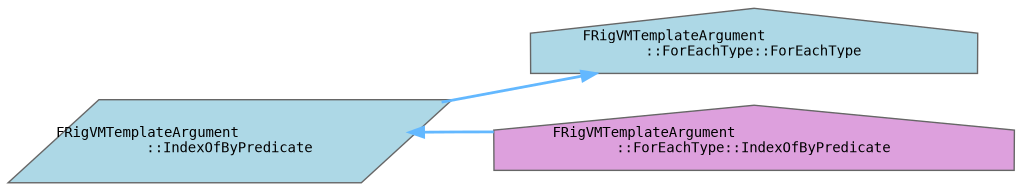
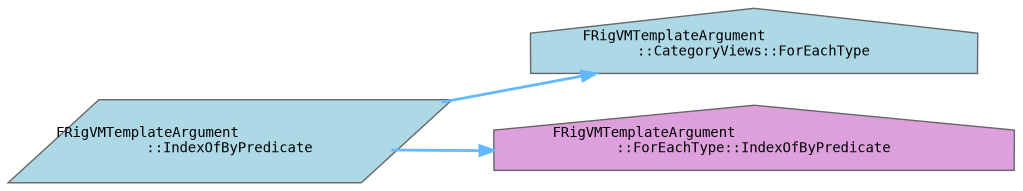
node "FRigVMTemplateArgument ::ForEachType::ForEachType": label "FRigVMTemplateArgument ::ForEachType::ForEachType" -> "FRigVMTemplateArgument ::CategoryViews::ForEachType"
edge "FRigVMTemplateArgument ::ForEachType::IndexOfByPredicate" -> "FRigVMTemplateArgument ::IndexOfByPredicate": reversed
